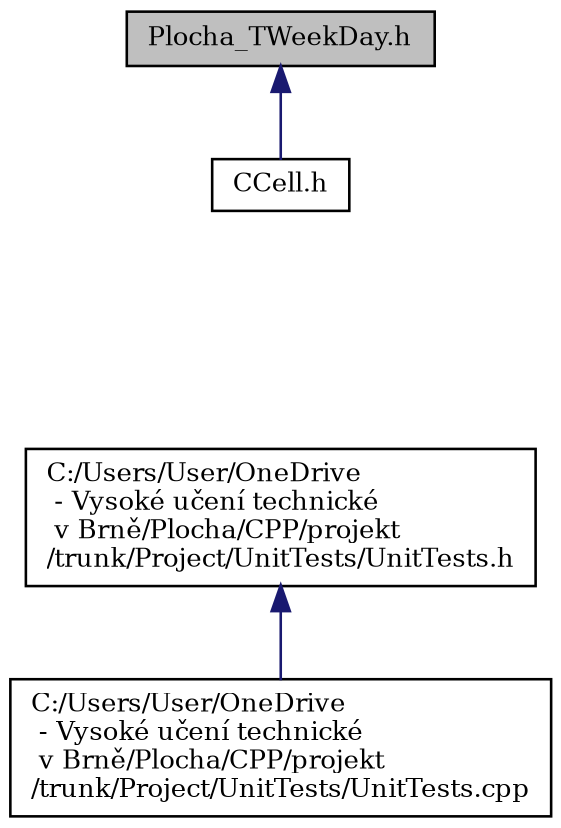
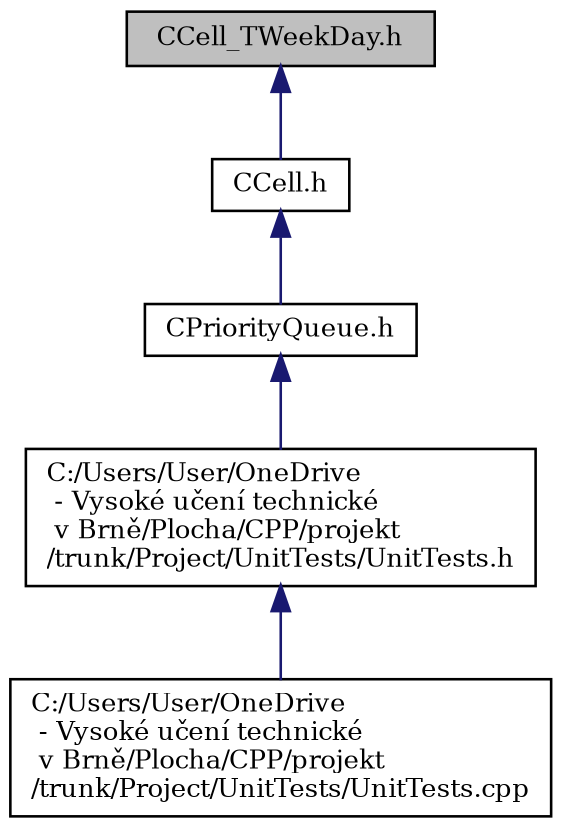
node "Plocha_TWeekDay.h": label "Plocha_TWeekDay.h" -> "CCell_TWeekDay.h"
node "CPriorityQueue.h": added
